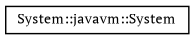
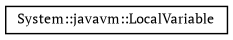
node "System::javavm::System": label "System::javavm::System" -> "System::javavm::LocalVariable"
